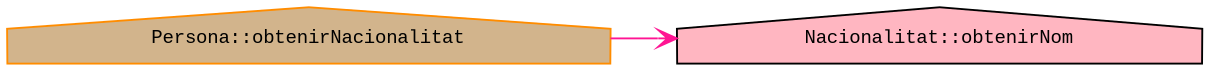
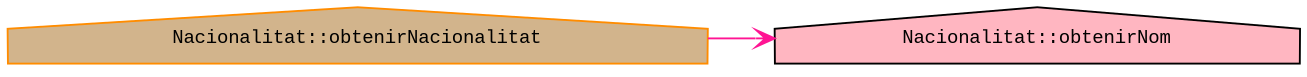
node "Persona::obtenirNacionalitat": label "Persona::obtenirNacionalitat" -> "Nacionalitat::obtenirNacionalitat"
